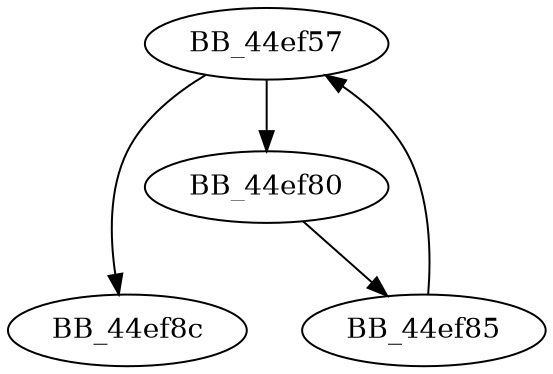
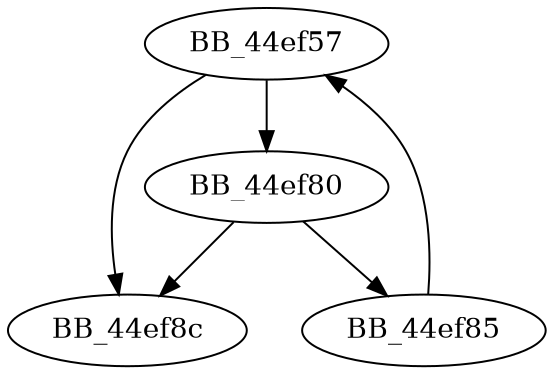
edge "BB_44ef80" -> "BB_44ef8c": added
